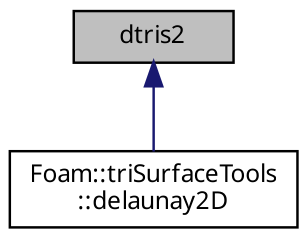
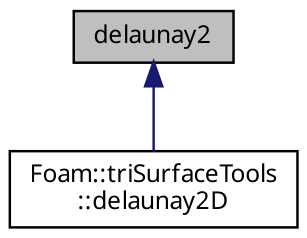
node "dtris2": label "dtris2" -> "delaunay2"
